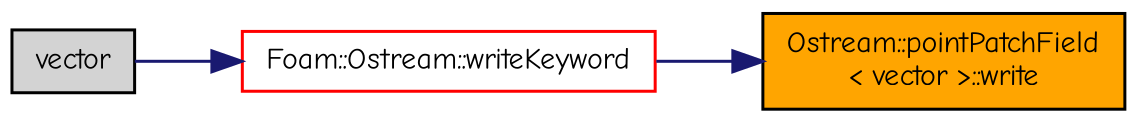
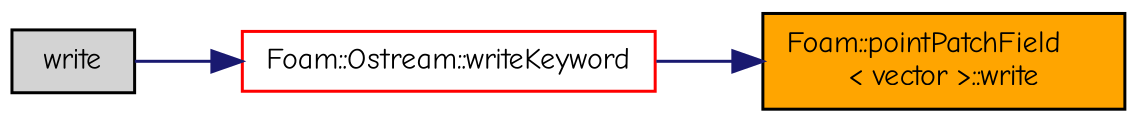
node "vector": label "vector" -> "write"
node "Ostream::pointPatchField < vector >::write": label "Ostream::pointPatchField < vector >::write" -> "Foam::pointPatchField < vector >::write"
